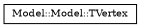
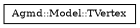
node "Model::Model::TVertex": label "Model::Model::TVertex" -> "Agmd::Model::TVertex"
